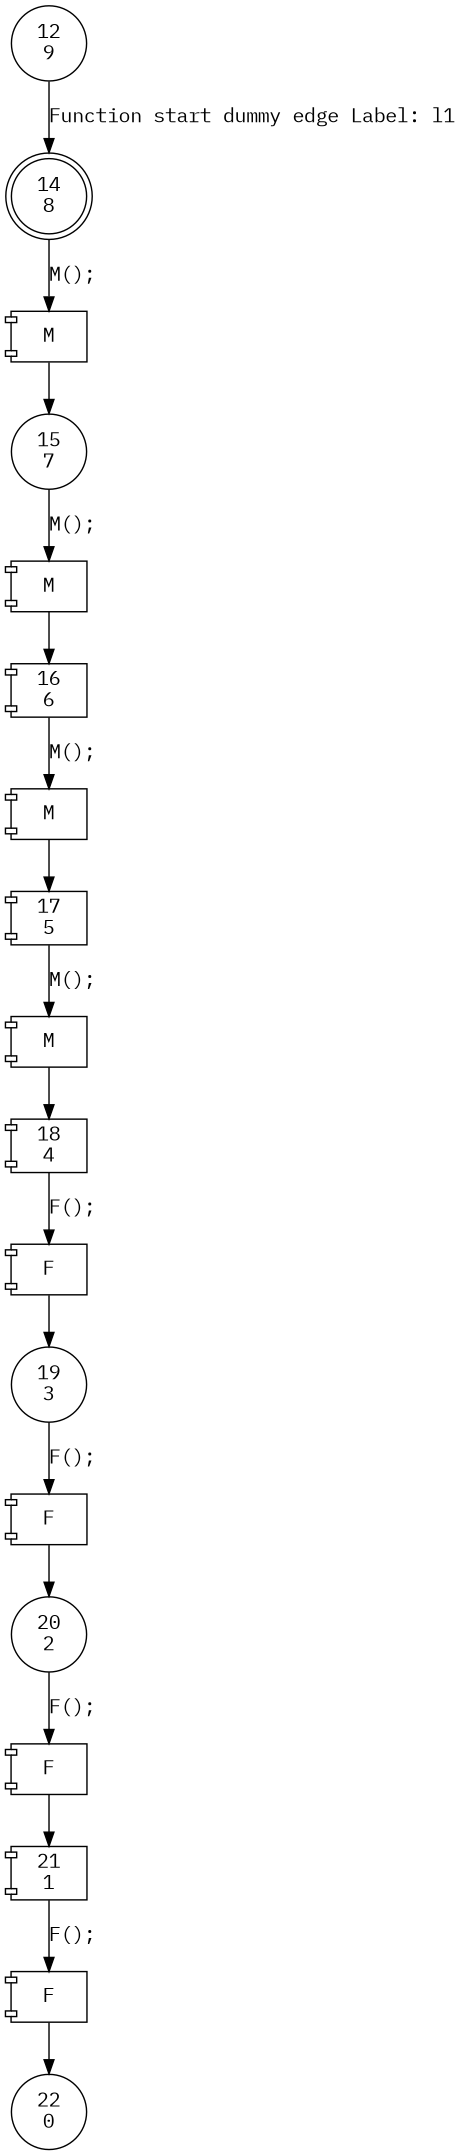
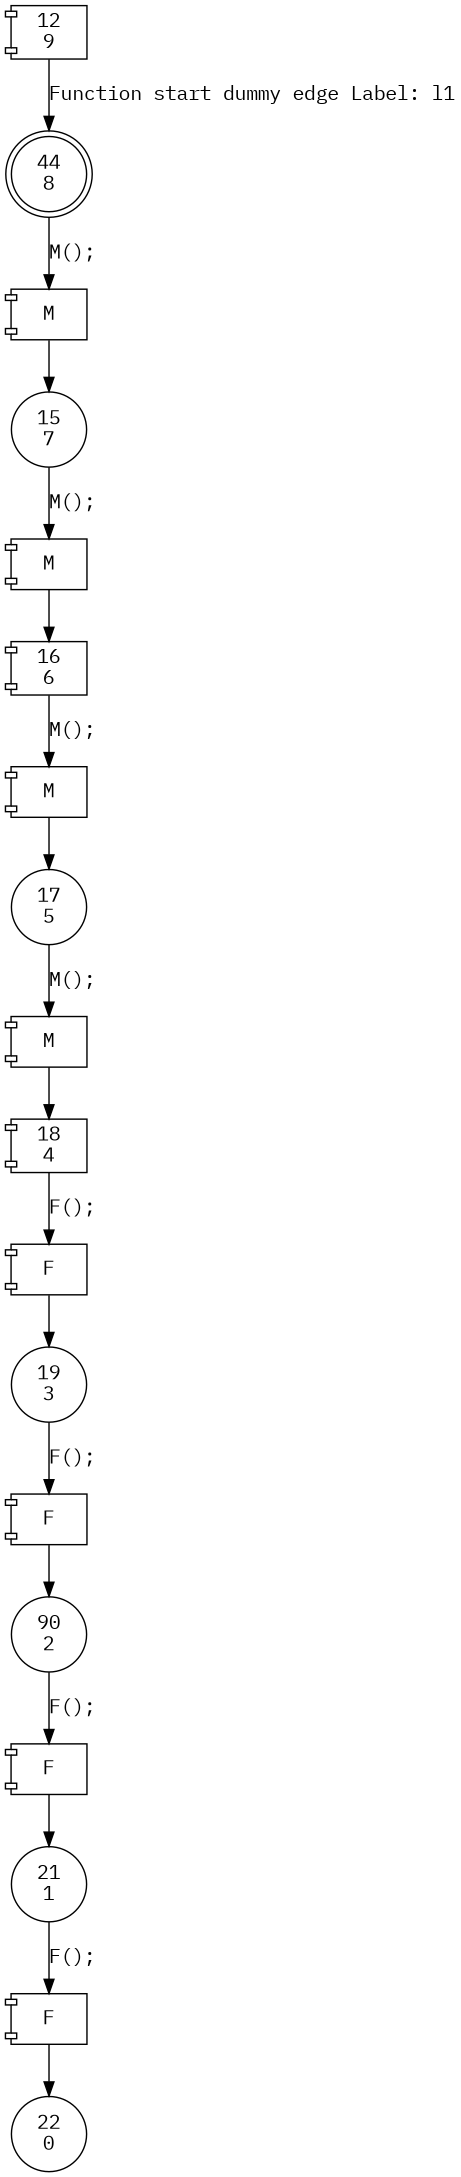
node "12 9": shape circle -> component
node "14 8": label "14 8" -> "44 8"
node "17 5": shape component -> circle
node "20 2": label "20 2" -> "90 2"
node "21 1": shape component -> circle
